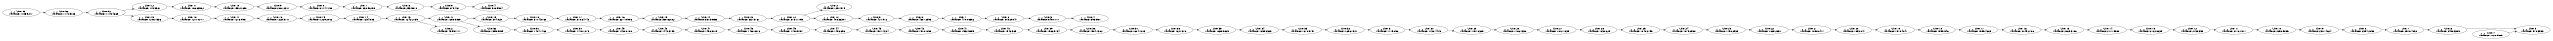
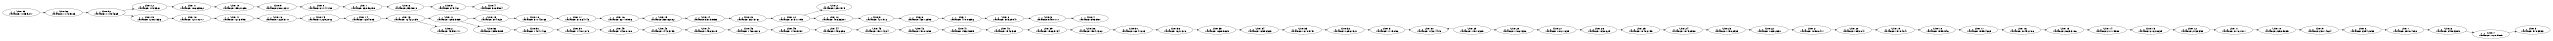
edge "Size: 6 Variance: 2498.3389" -> "Size: 5 Variance: 978.3933": now "Size: 6 Variance: 2498.3389" -> "Size: 4 Variance: 1128.5989"
edge "Size: 30 Variance: 1732.4415" -> "Size: 29 Variance: 1757.8329": reversed
